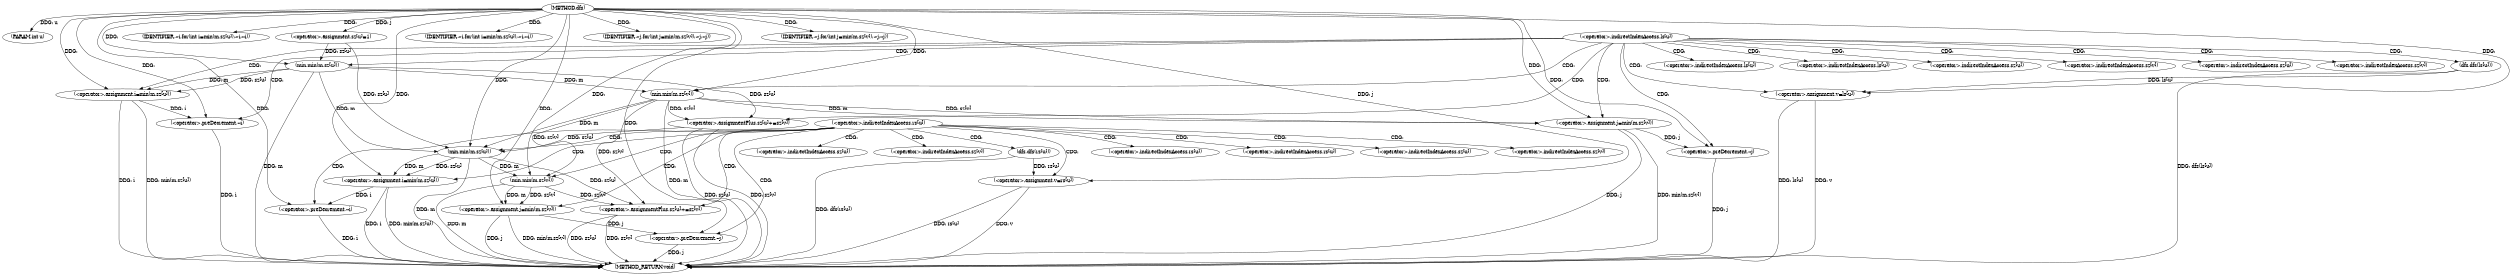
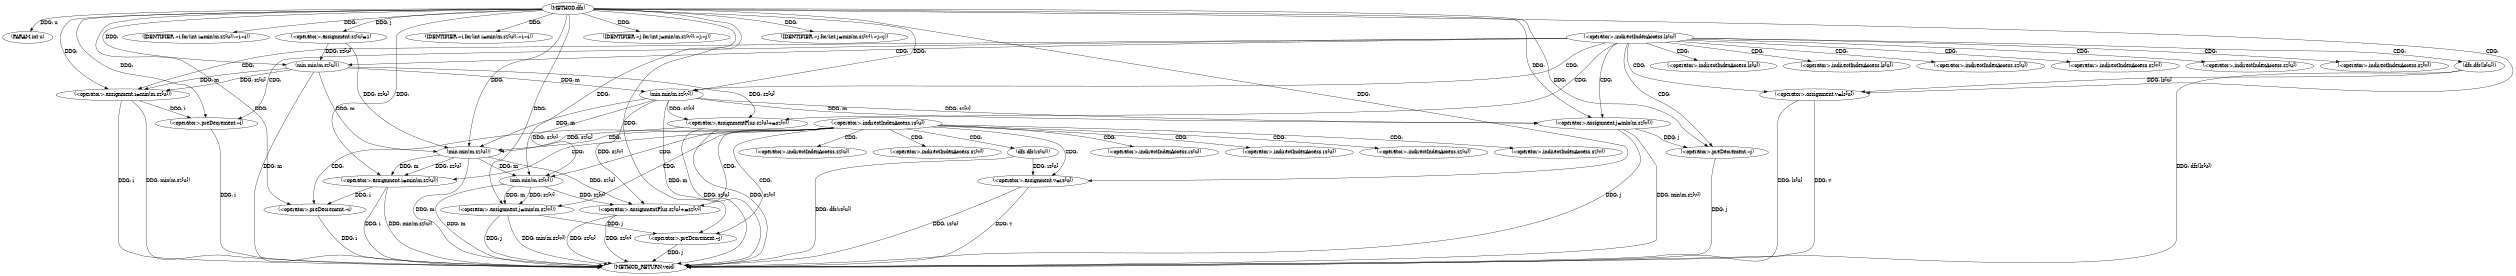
edge "(METHOD,dfs)" -> "(<operator>.assignment,v=ls[u])": label "DDG: " -> "CDG: "
edge "(METHOD,dfs)" -> "(<operator>.assignment,v=rs[u])": label "DDG: j" -> "DDG: "
